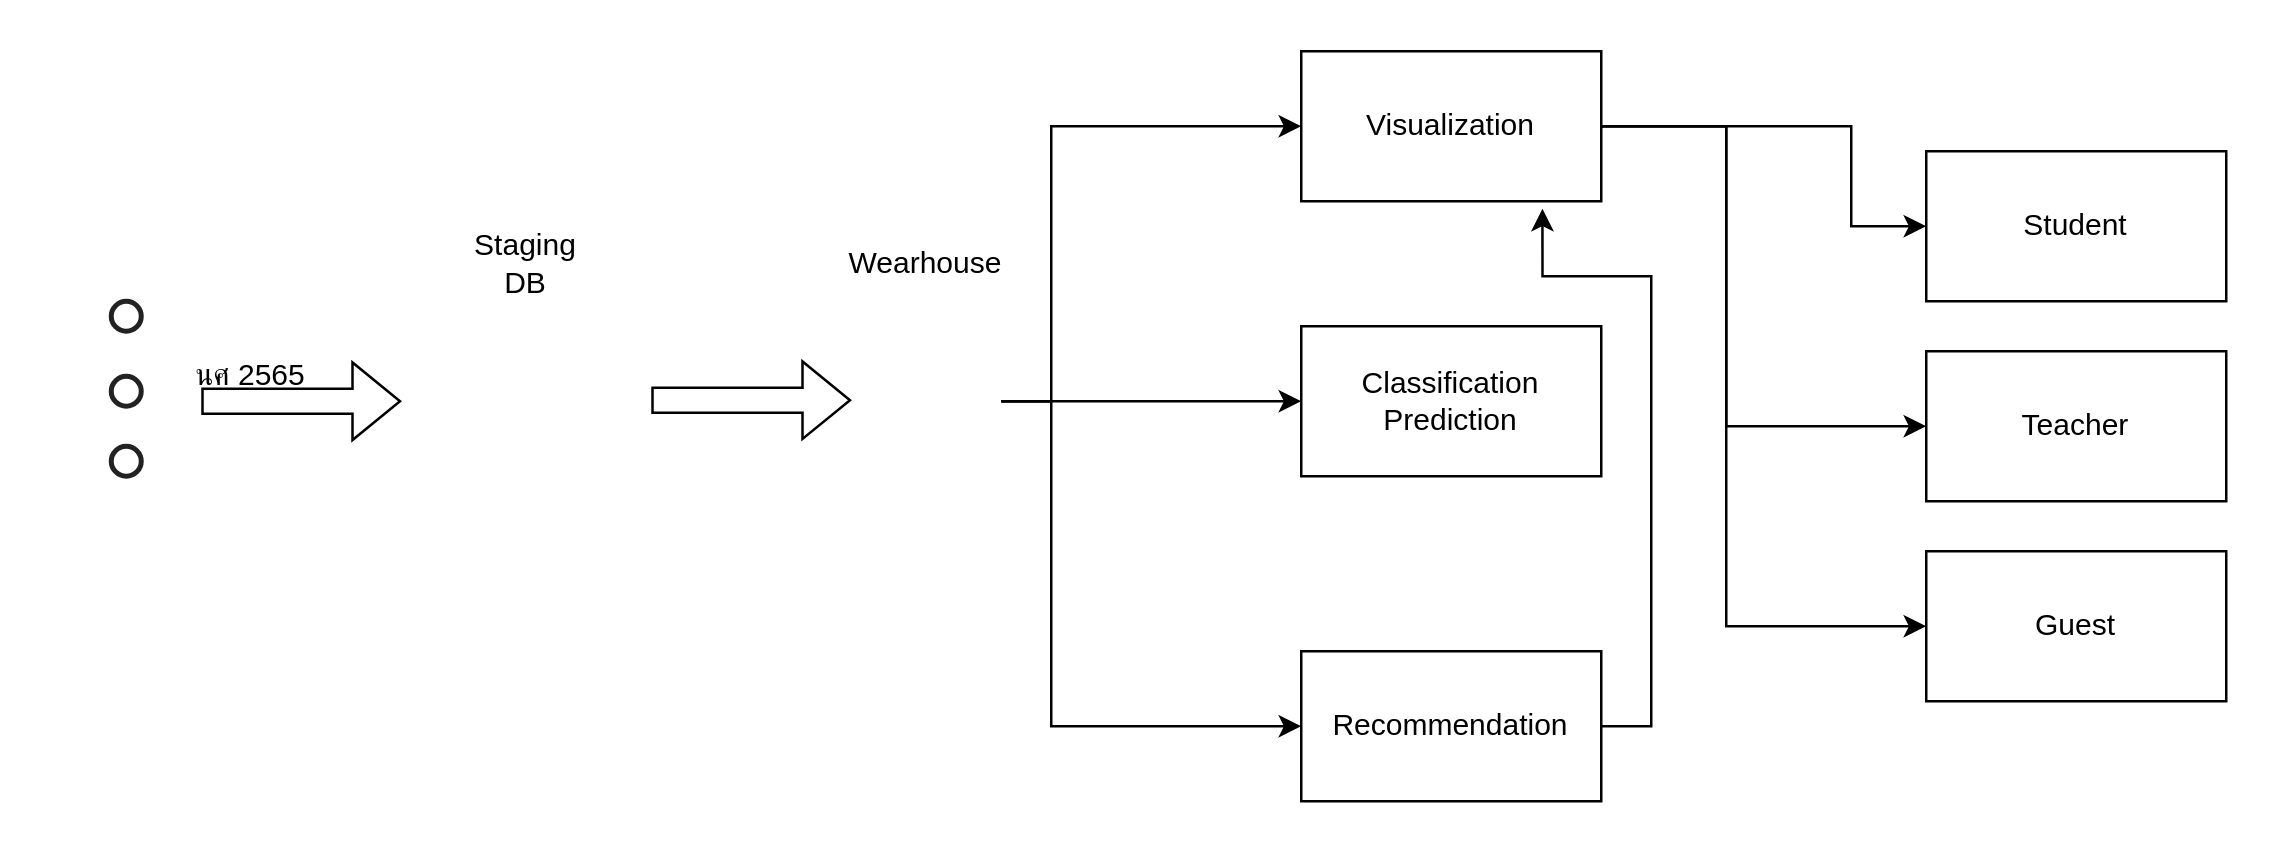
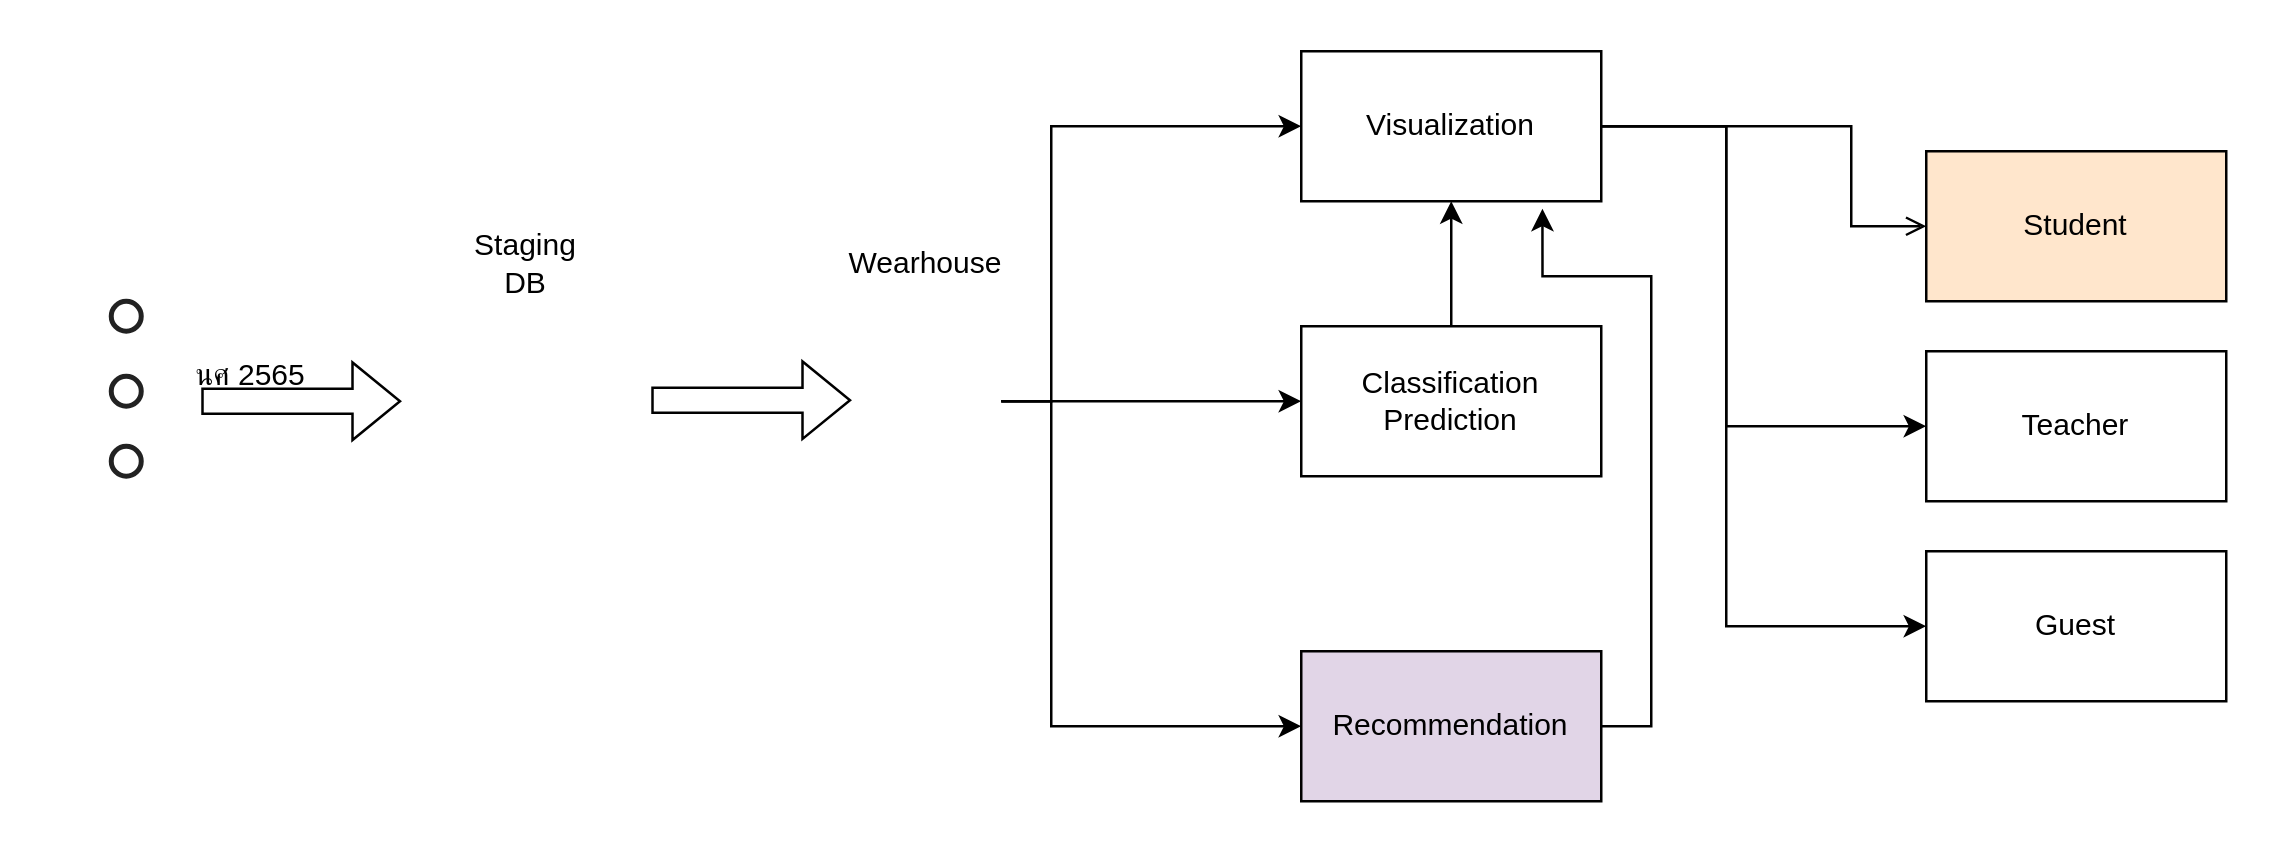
edge "Visualization" -> "Student": arrowhead classic -> open
node "Student": fillcolor #ffffff -> #ffe6cc
edge "Classification Prediction" -> "Visualization": added
node "Recommendation": fillcolor #ffffff -> #e1d5e7
